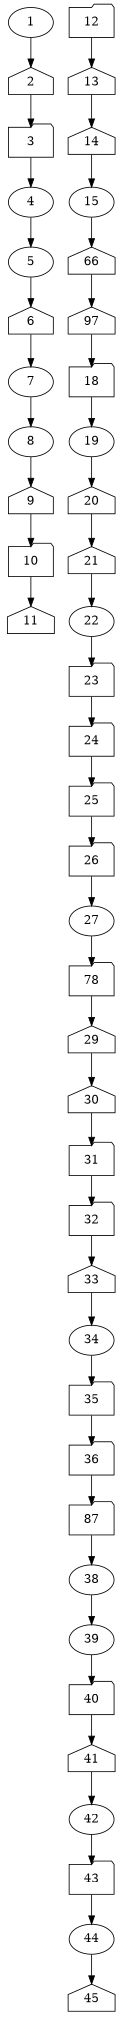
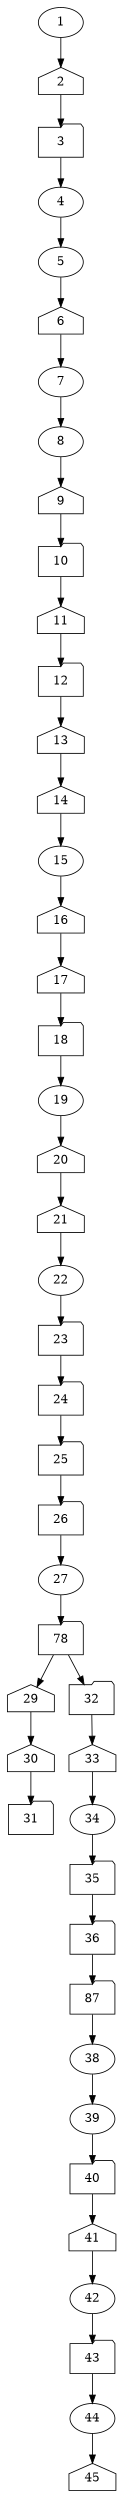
node "66": label "66" -> "16"
node "97": label "97" -> "17"
edge "11" -> "12": added
edge "31" -> "32": now "78" -> "32"
